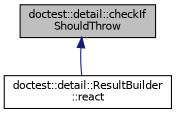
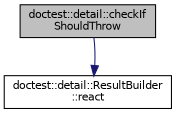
edge "doctest::detail::ResultBuilder ::react" -> "doctest::detail::checkIf ShouldThrow": reversed
